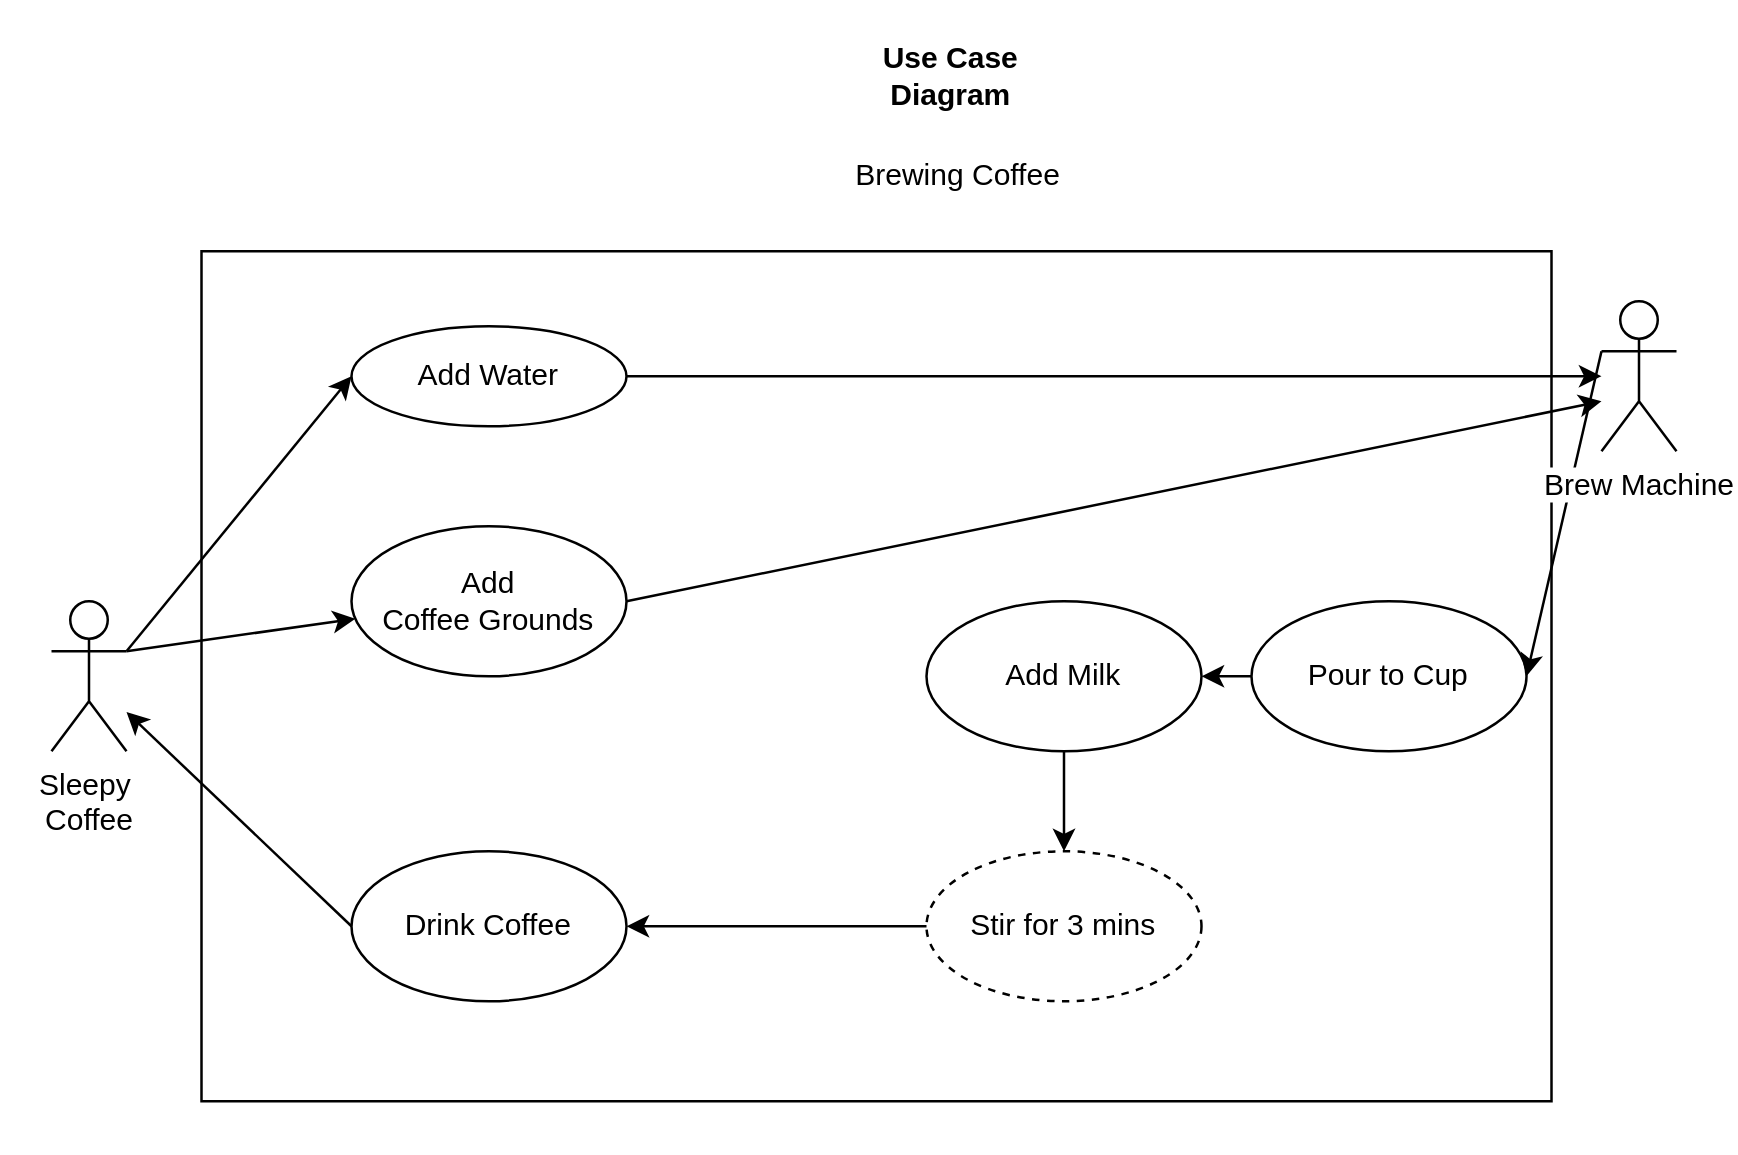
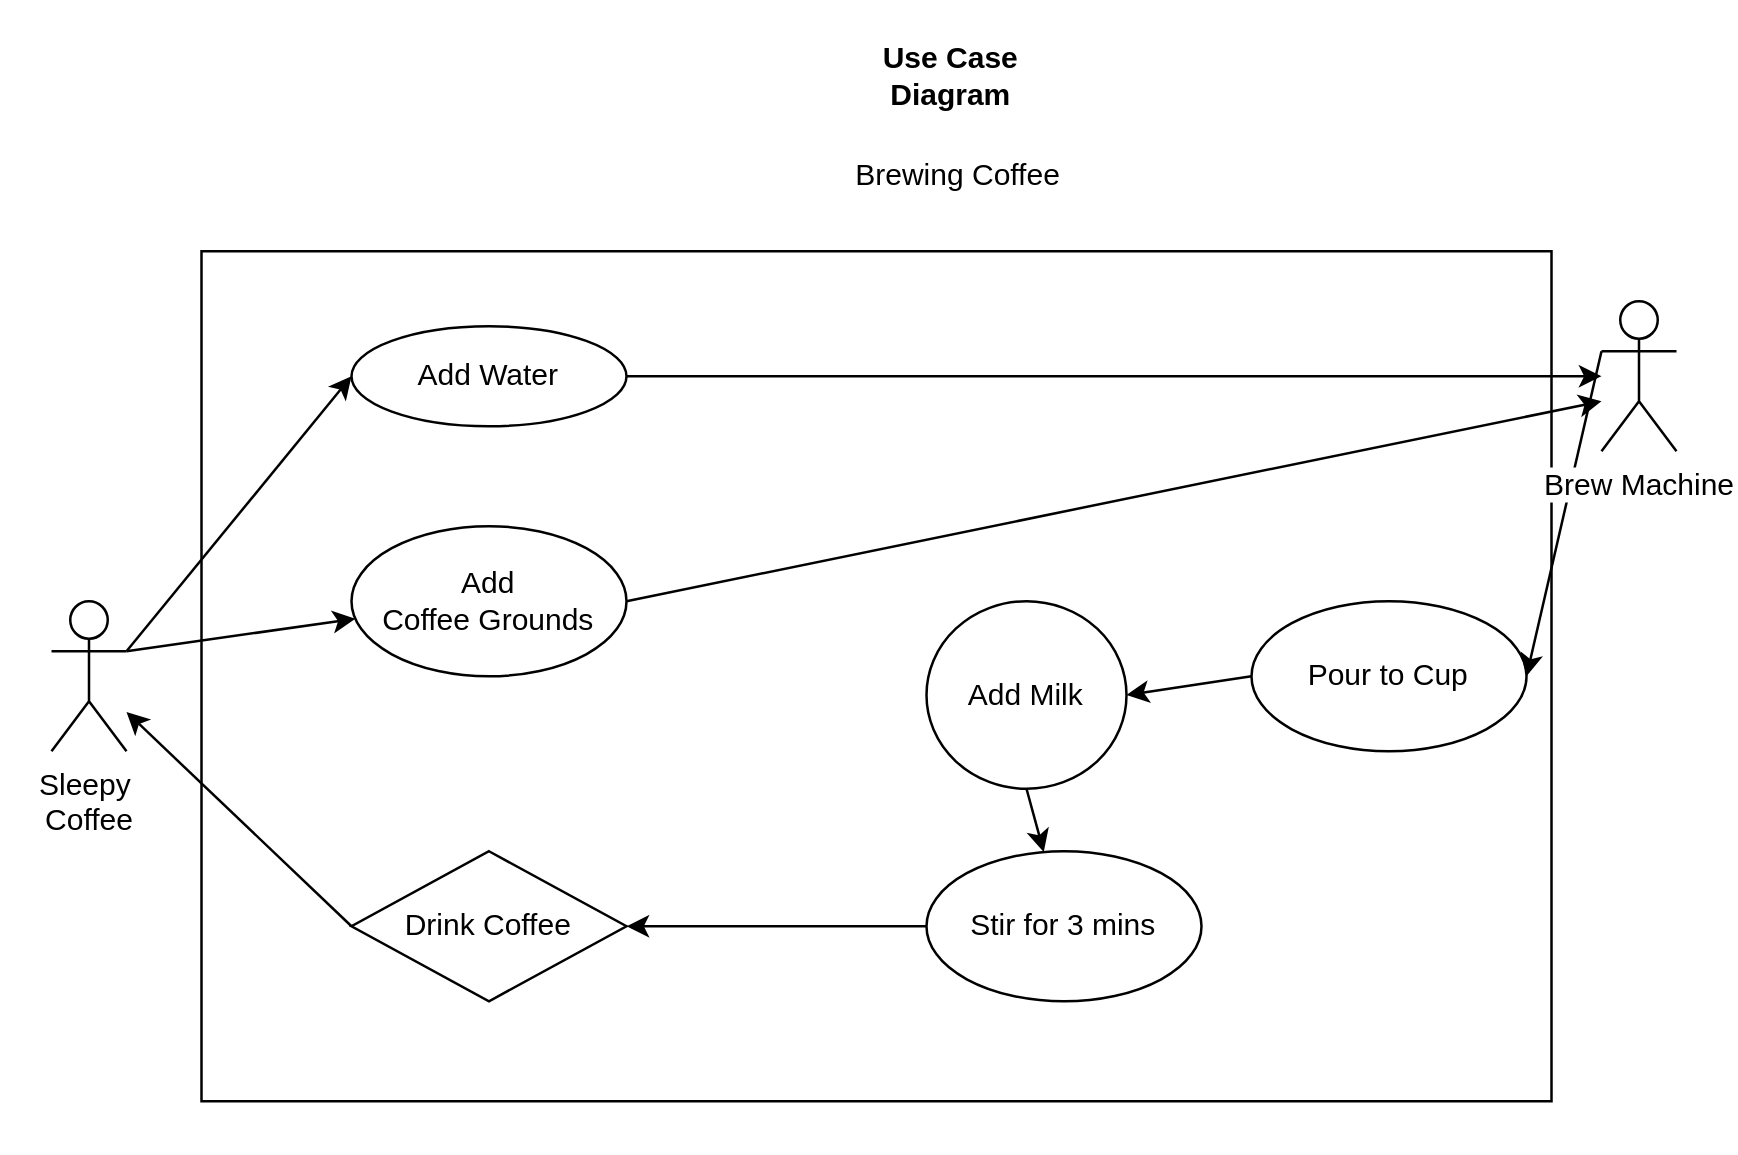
node "Add Milk": size 275x150 -> 200x188
node "Drink Coffee": shape ellipse -> diamond
node "Stir for 3 mins": style dashed -> solid
